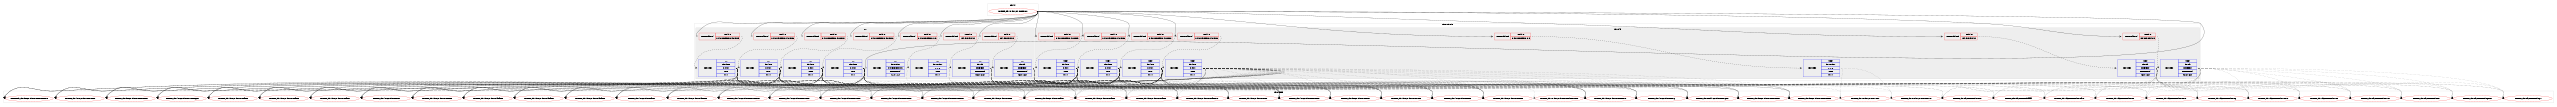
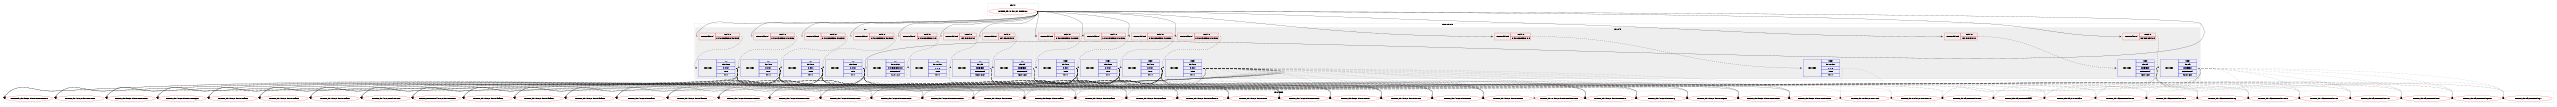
node "portage://dev-lang/python-3.8.20": label "portage://dev-lang/python-3.8.20" -> "portage://dev-lang/negative-3.8.20"
node "portage://dev-lang/python-3.8.20_p2": label "portage://dev-lang/python-3.8.20_p2" -> "portage://greaterequal-lang/python-3.8.20_p2"
node "portage://dev-positive/python-3.12.6_p2": label "portage://dev-positive/python-3.12.6_p2" -> "portage://dev-lang/python-3.12.6_p2"
node "portage://dev-db/postgresql-12.19-r2": label "portage://dev-db/postgresql-12.19-r2" -> "portage://dev-db/pypy-12.19-r2"
